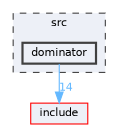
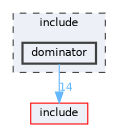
cluster "src": label "src" -> "include"
